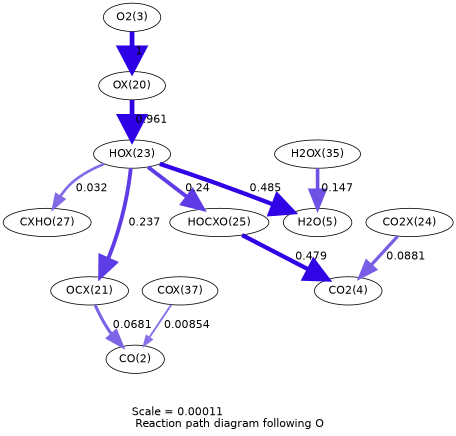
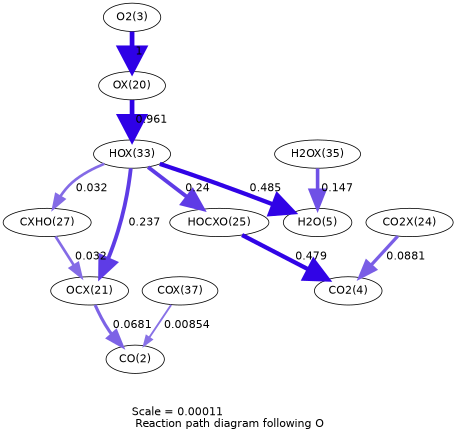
node "HOX(23)": label "HOX(23)" -> "HOX(33)"
edge "CXHO(27)" -> "OCX(21)": added, label "0.032"
